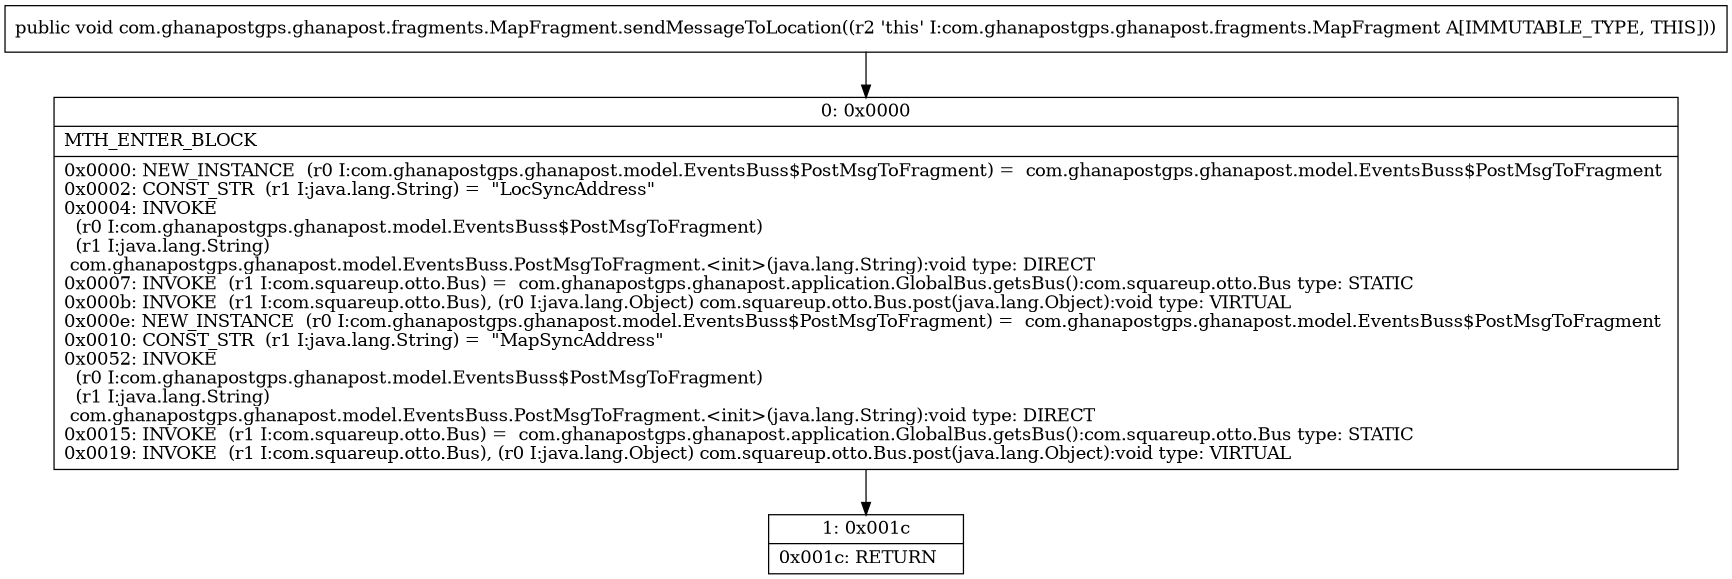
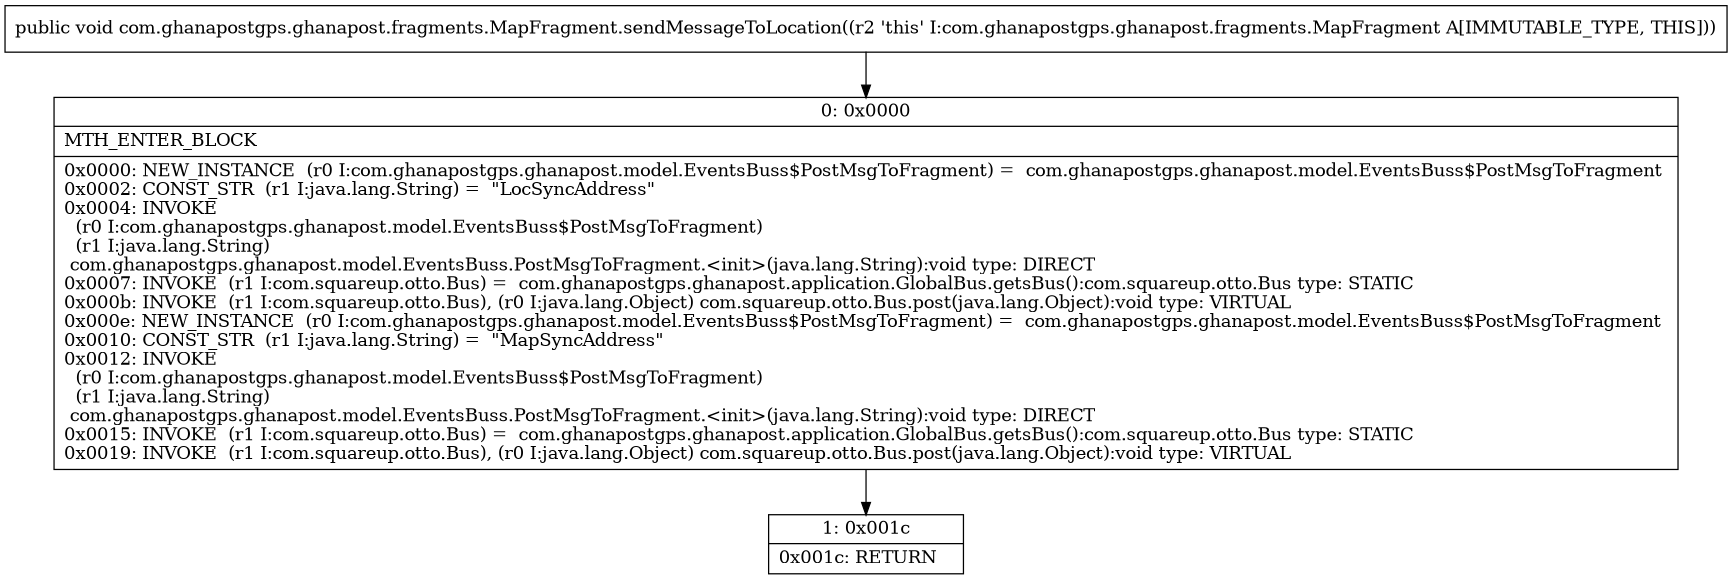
node "0: 0x0000": text "0x0052: INVOKE" -> "0x0012: INVOKE"
